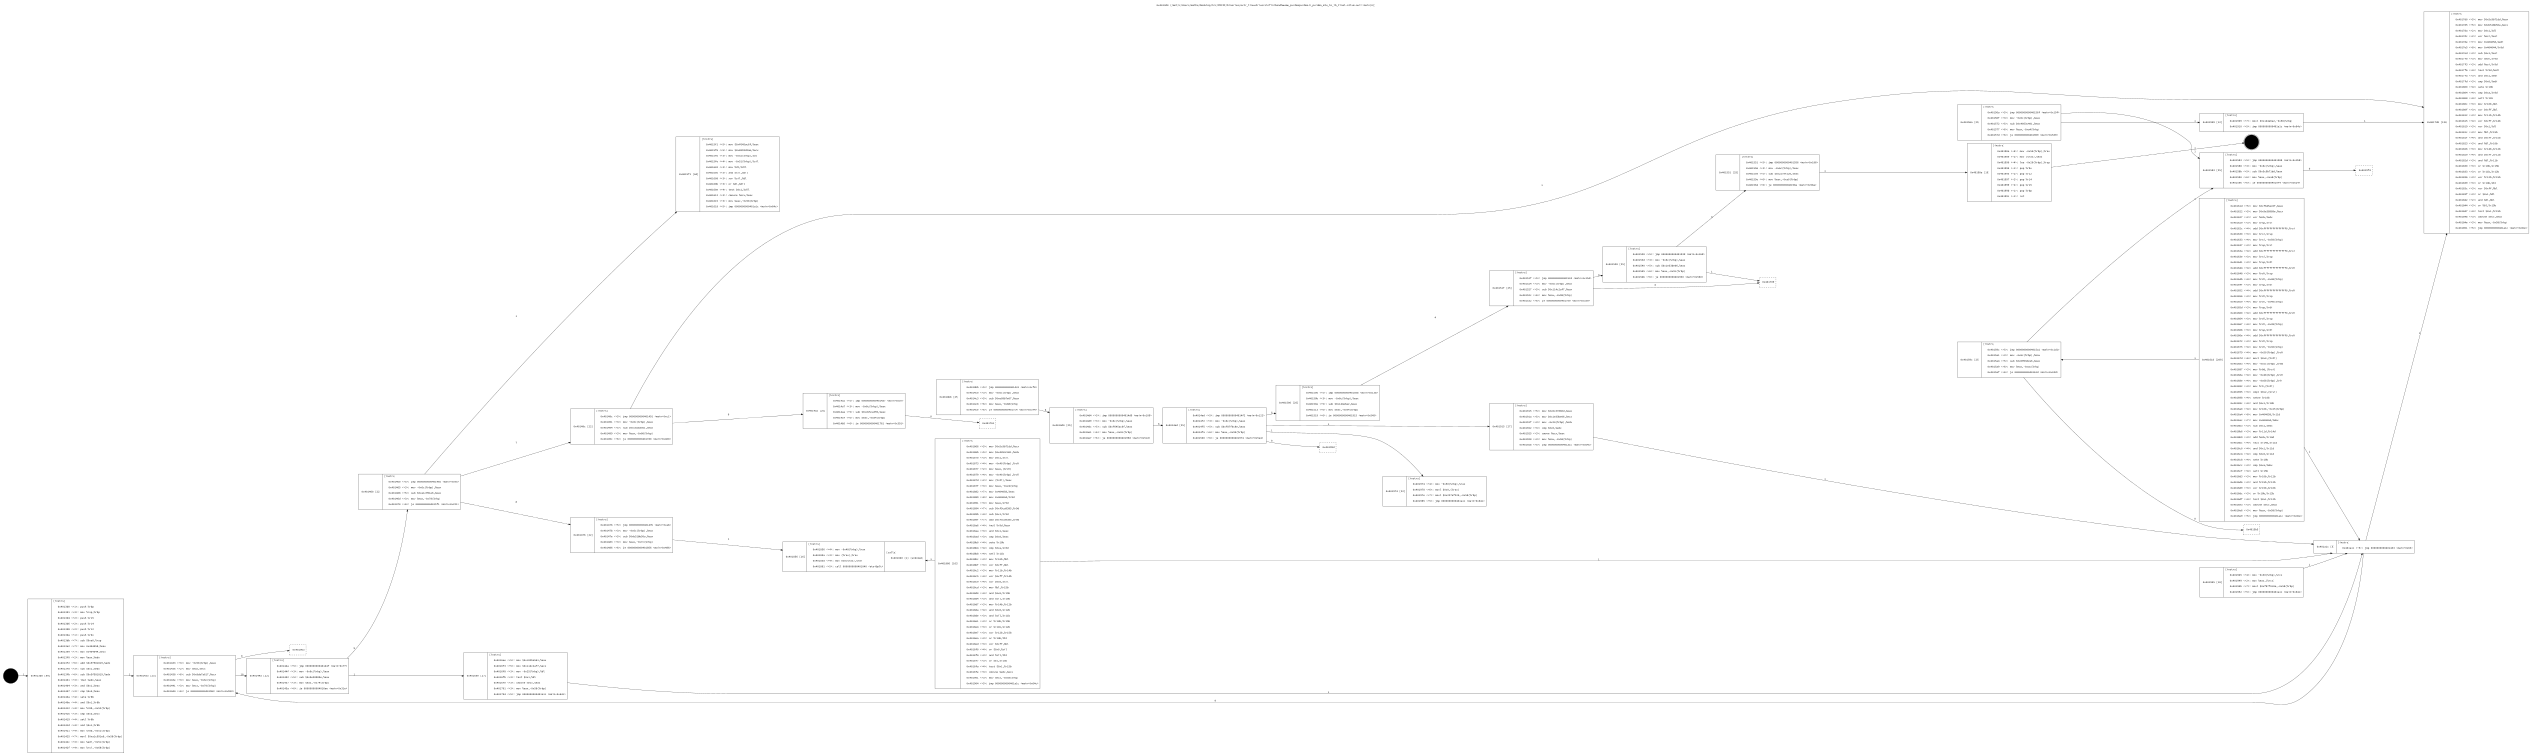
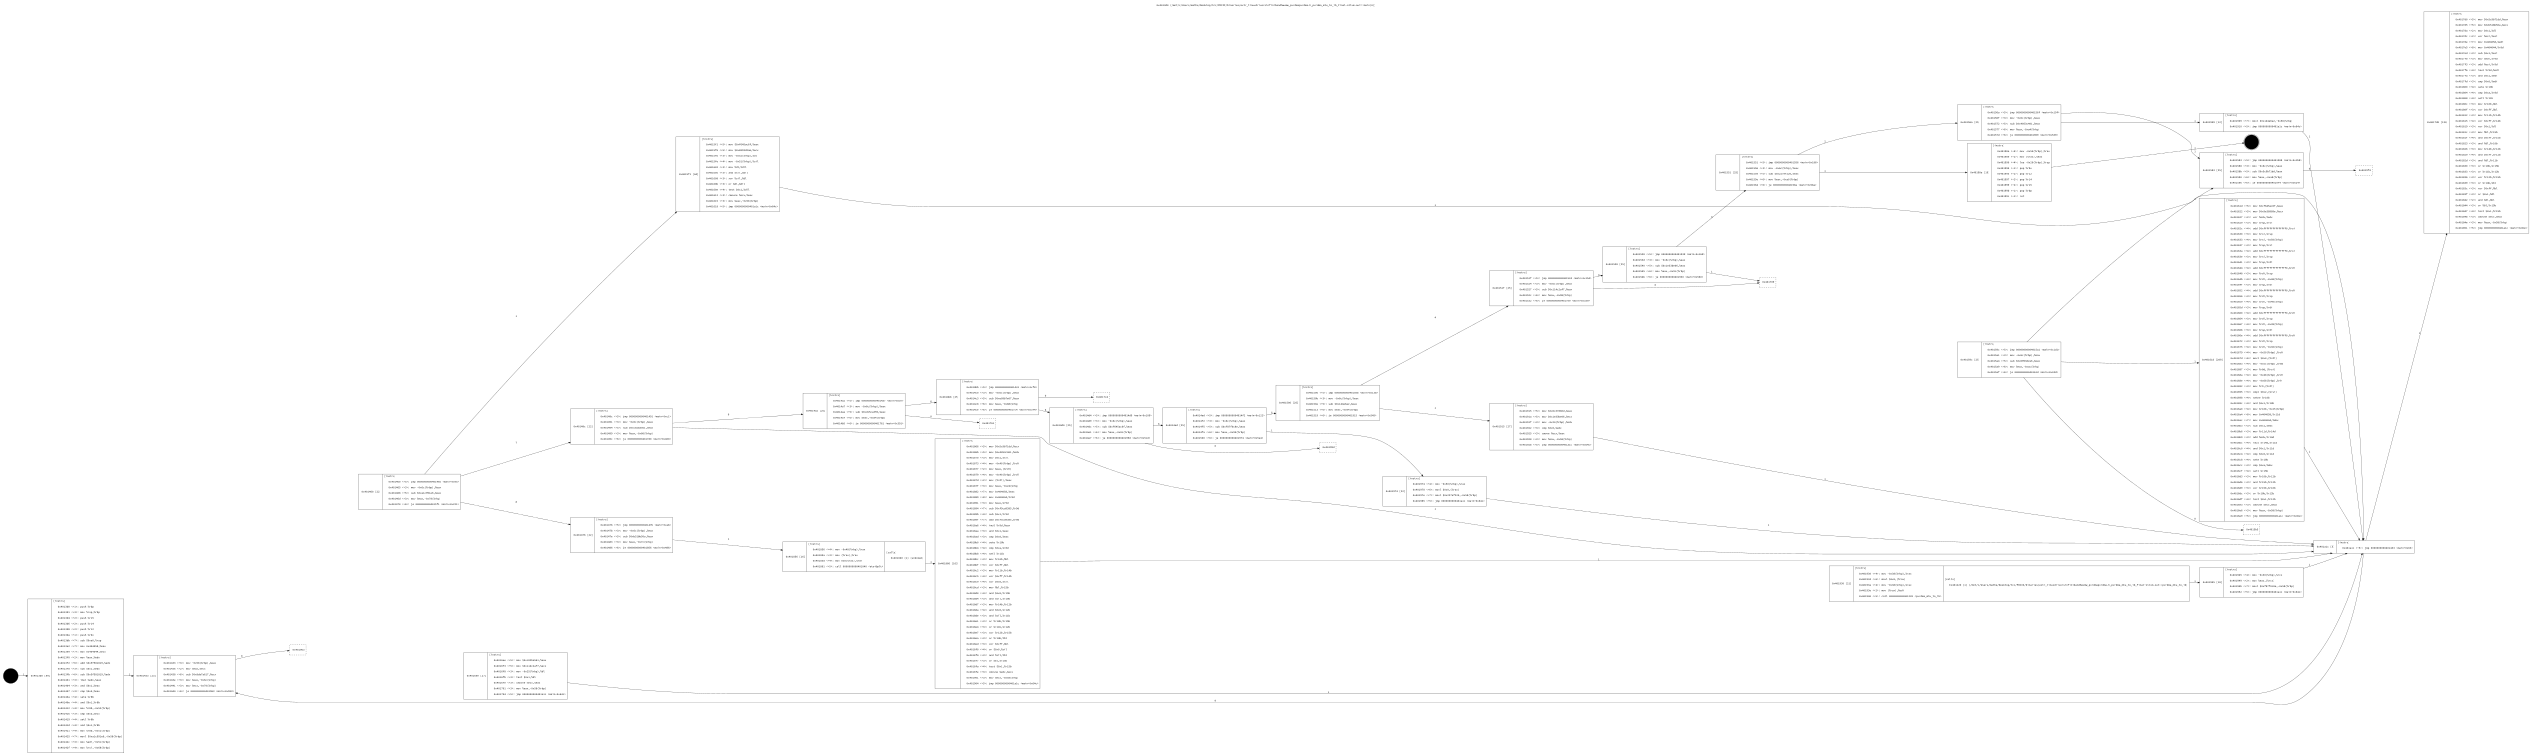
edge "0x401909 [12]" -> "0x4017d0 [134]": now "0x401909 [12]" -> "0x401a1c [5]"
edge "0x401551 [25]" -> "0x40156a [25]": added, label "2"
edge "0x4015f1 [44]" -> "0x401a1c [5]": added, label "1"
edge "0x40148c [22]" -> "0x4017d0 [134]": now "0x40148c [22]" -> "0x401a1c [5]"
edge "0x40161d [209]" -> "0x40159c [25]": reversed
node "0x4017c4": added
edge "0x4014a2 [25]" -> "0x4014bb [25]": added, label "6"
edge "0x4014ed [25]" -> "0x401915 [27]": now "0x401506 [25]" -> "0x401915 [27]"
edge "0x4014ed [25]" -> "0x40199d": now "0x4014d4 [25]" -> "0x40199d"
edge "0x401974 [22]" -> "0x401a1c [5]": added, label "1"
edge "0x401866 [163]" -> "0x401856 [16]": reversed
node "0x401930 [21]": added
node "0x40144a [22]": removed
